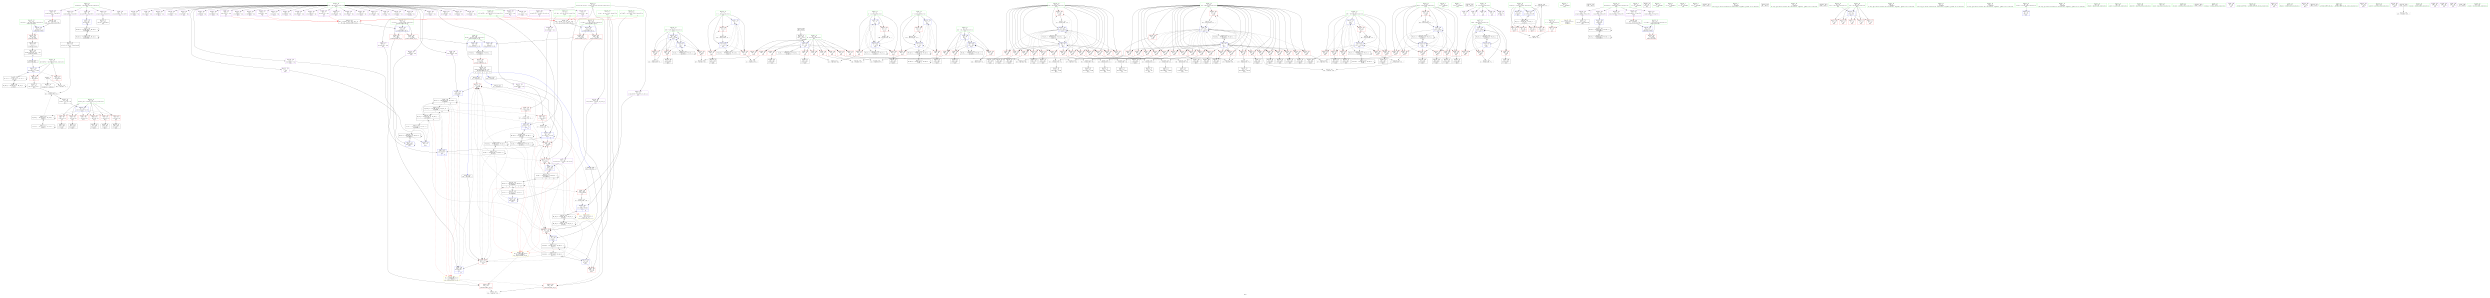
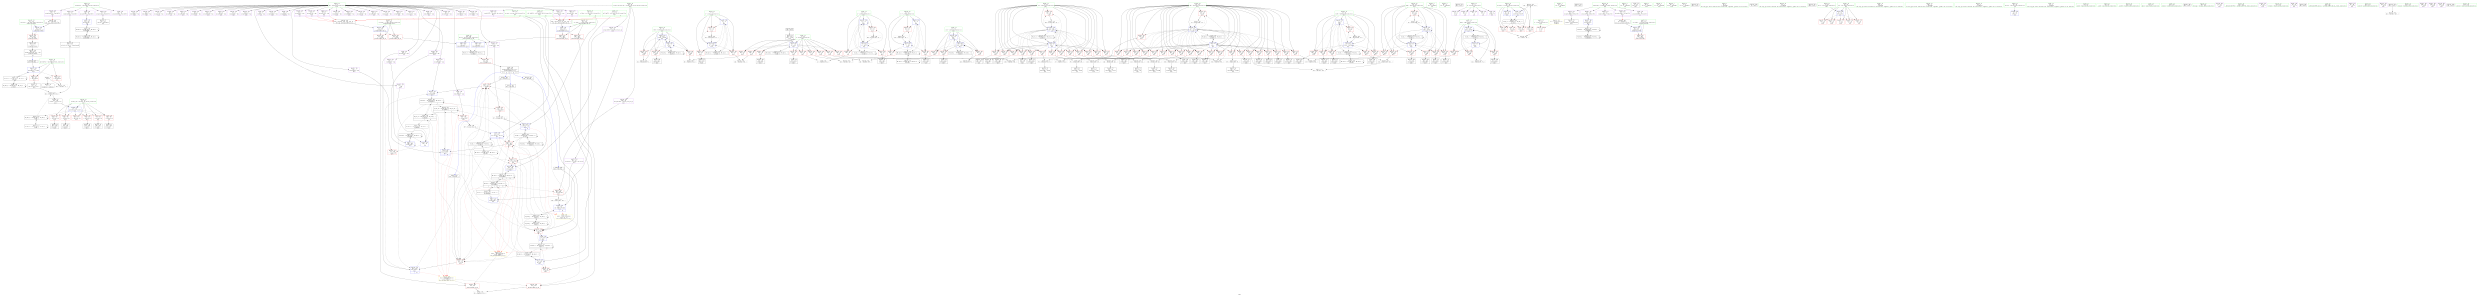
node "NodeID: 272": added
